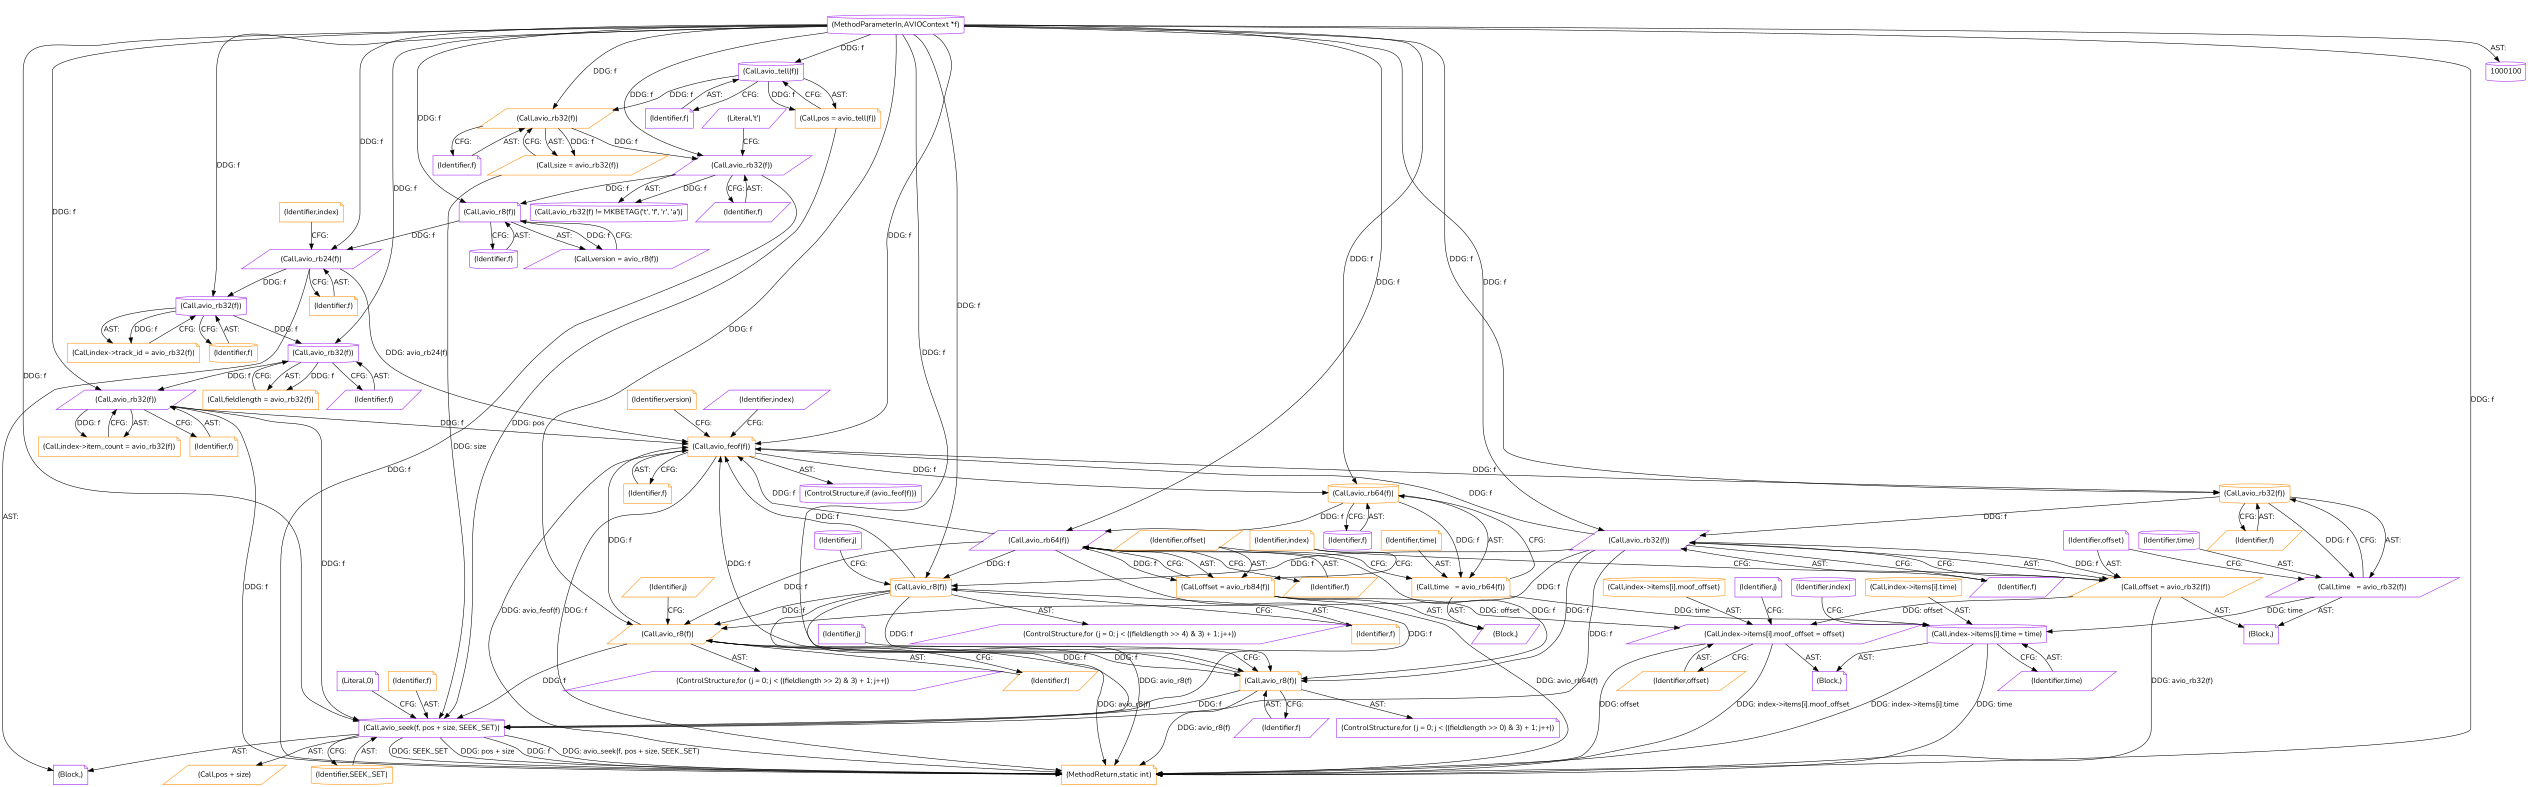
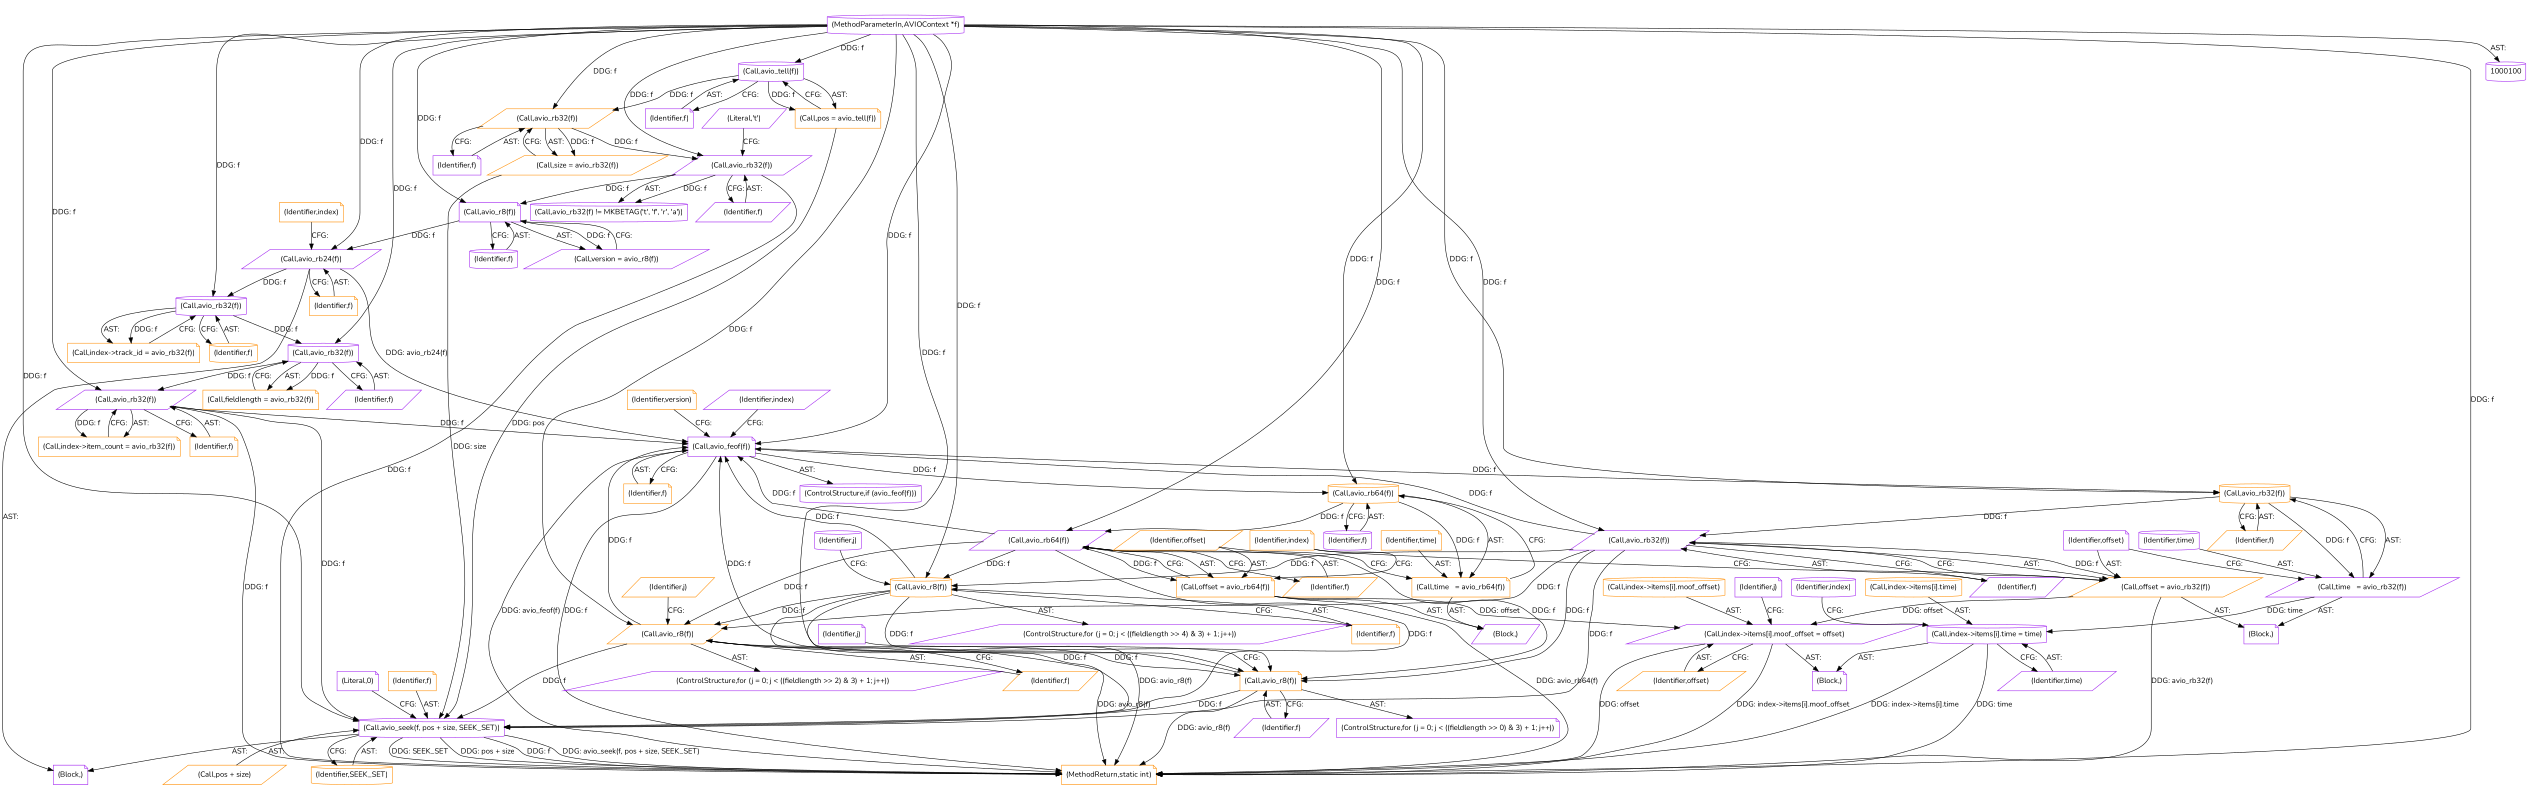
node "(Call,avio_feof(f))": color darkorange -> purple
node "(Call,offset = avio_rb84(f))": label "(Call,offset = avio_rb84(f))" -> "(Call,offset = avio_rb64(f))"
edge "(Call,time   = avio_rb64(f))" -> "(Call,index->items[i].time = time)": removed, label "DDG: time"
edge "(Call,avio_seek(f, pos + size, SEEK_SET))" -> "(Call,pos + size)": reversed
